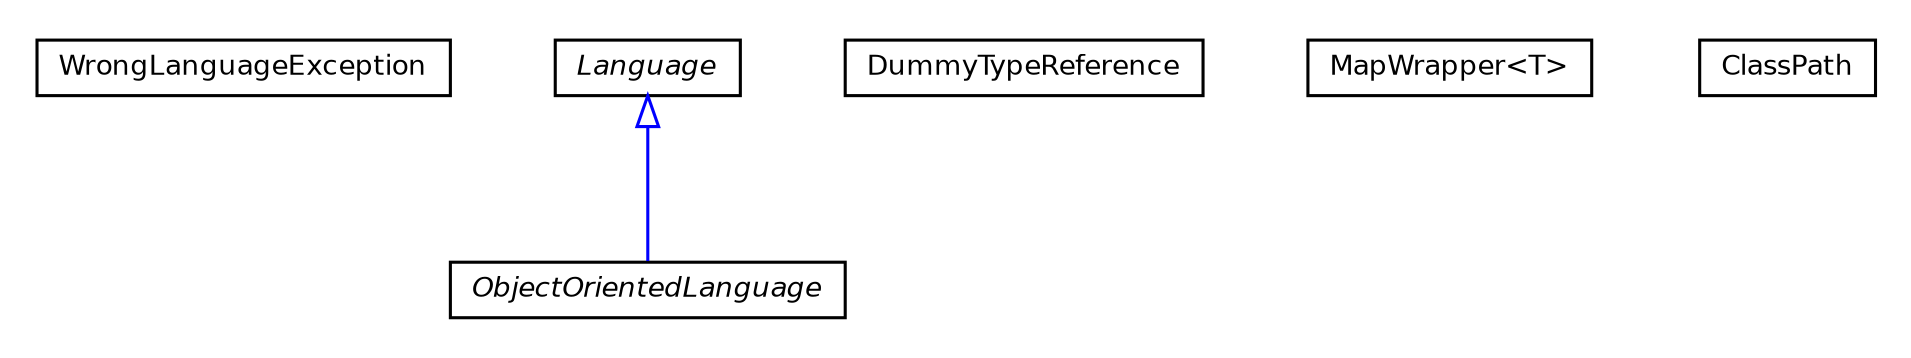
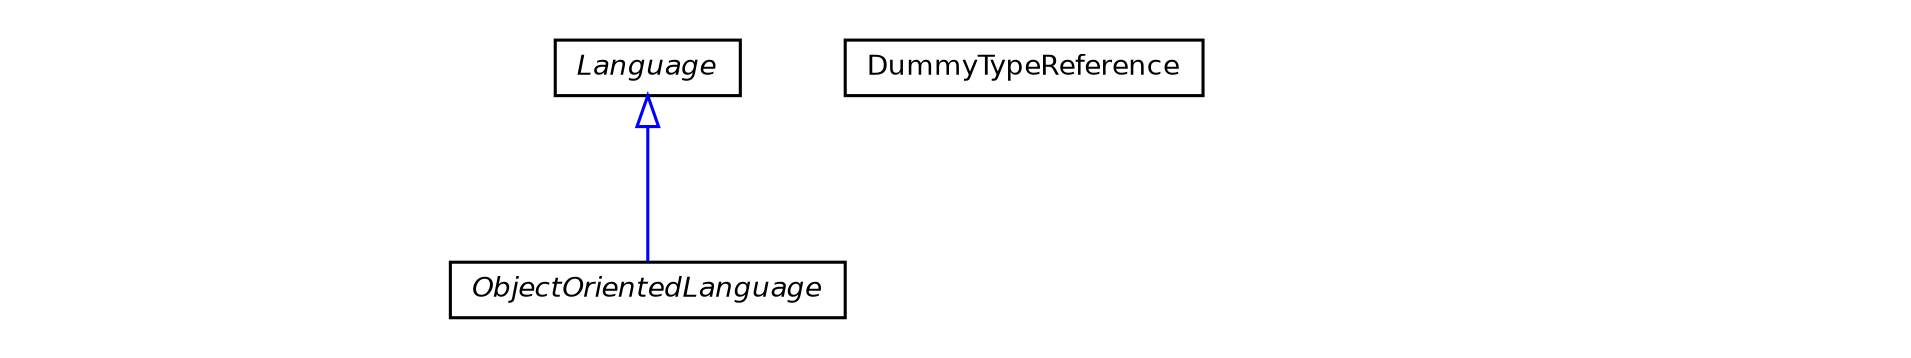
node "WrongLanguageException": removed
node "MapWrapper<T>": removed
node "ClassPath": removed
